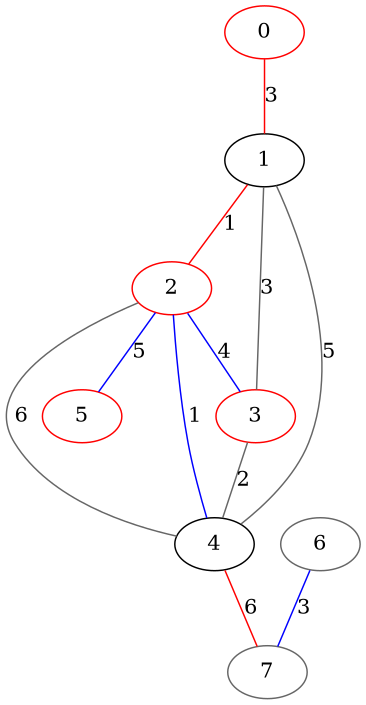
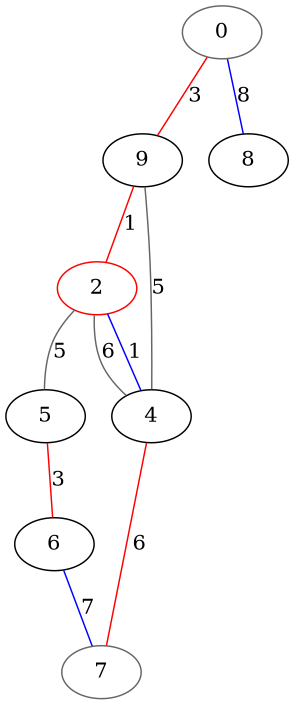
node "0": color red -> gray40
node "8": added
node "1": label "1" -> "9"
edge "2" -- "5": color blue -> gray40
node "5": color red -> black
node "3": removed
edge "5" -- "6": added, label "3"
node "6": color gray40 -> black
edge "6" -- "7": label "3" -> "7"
